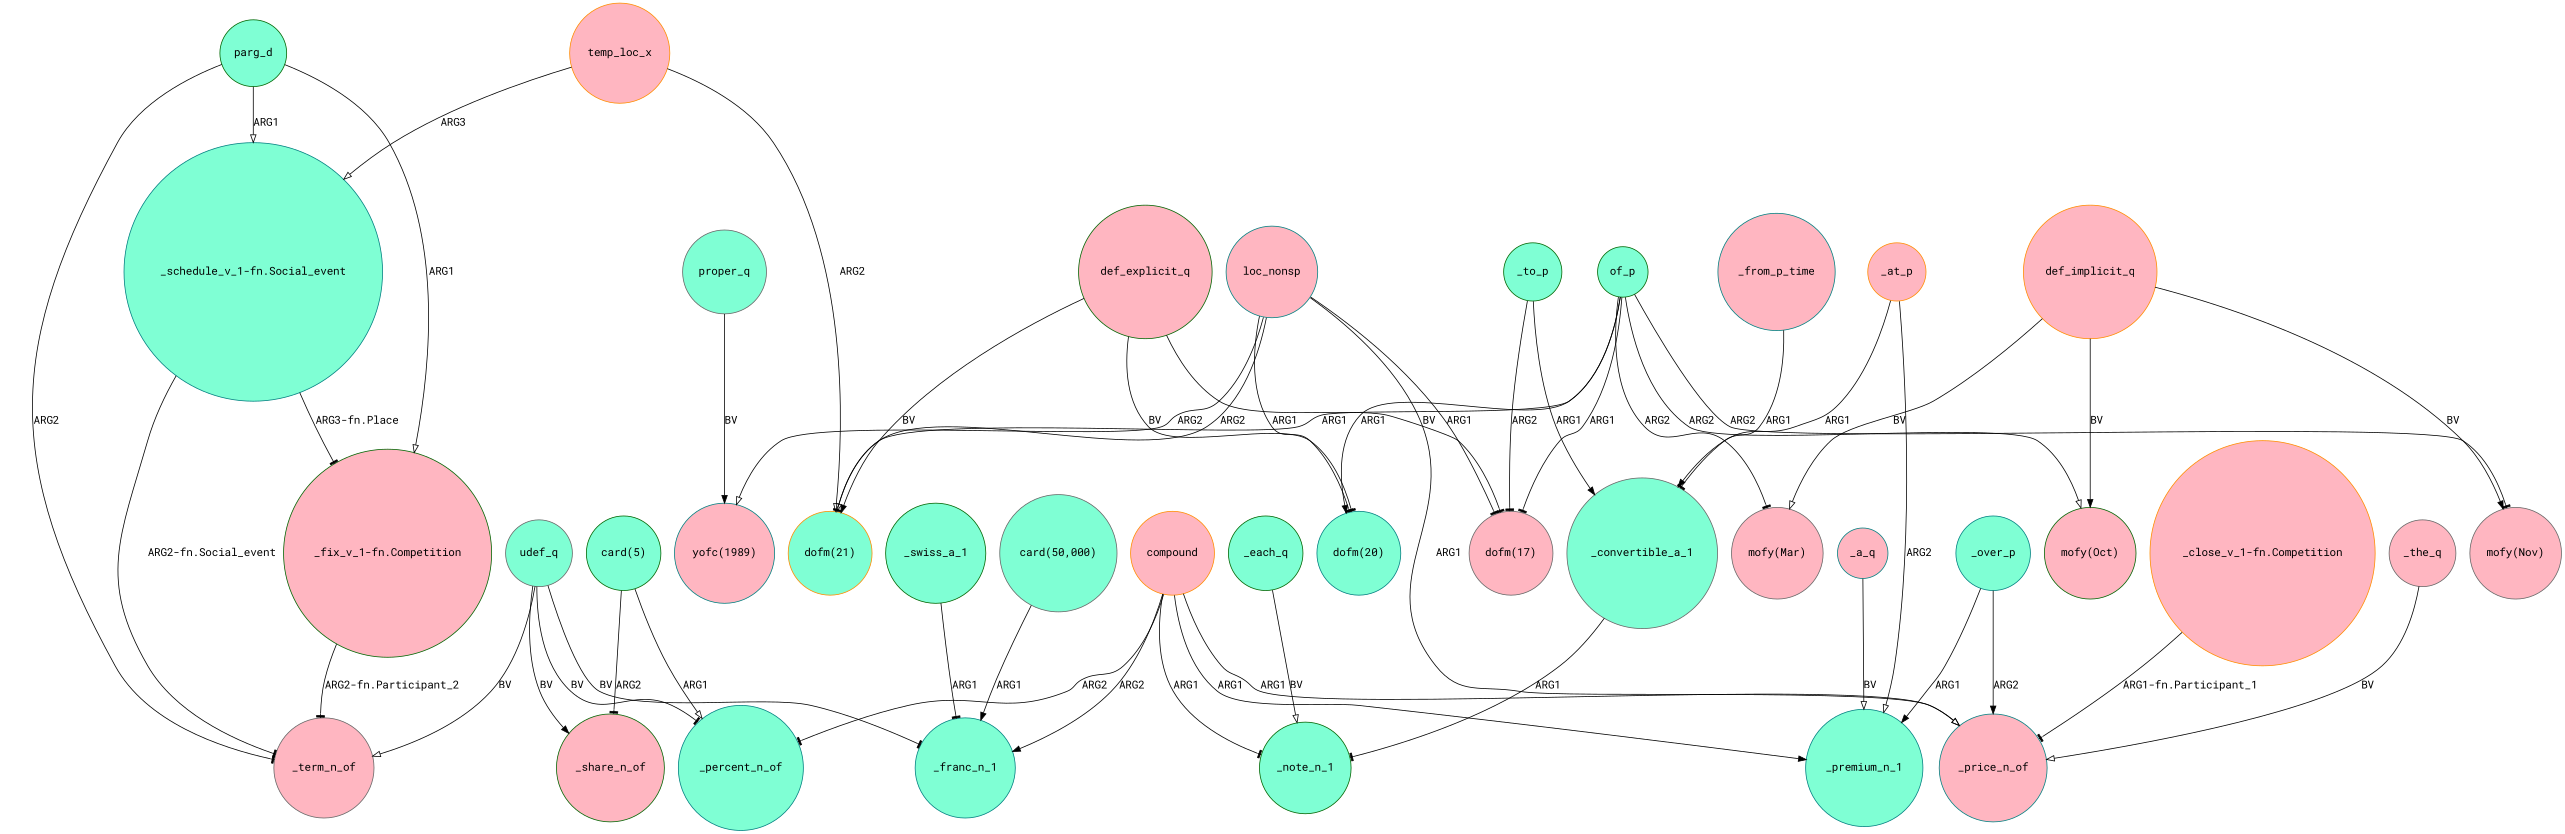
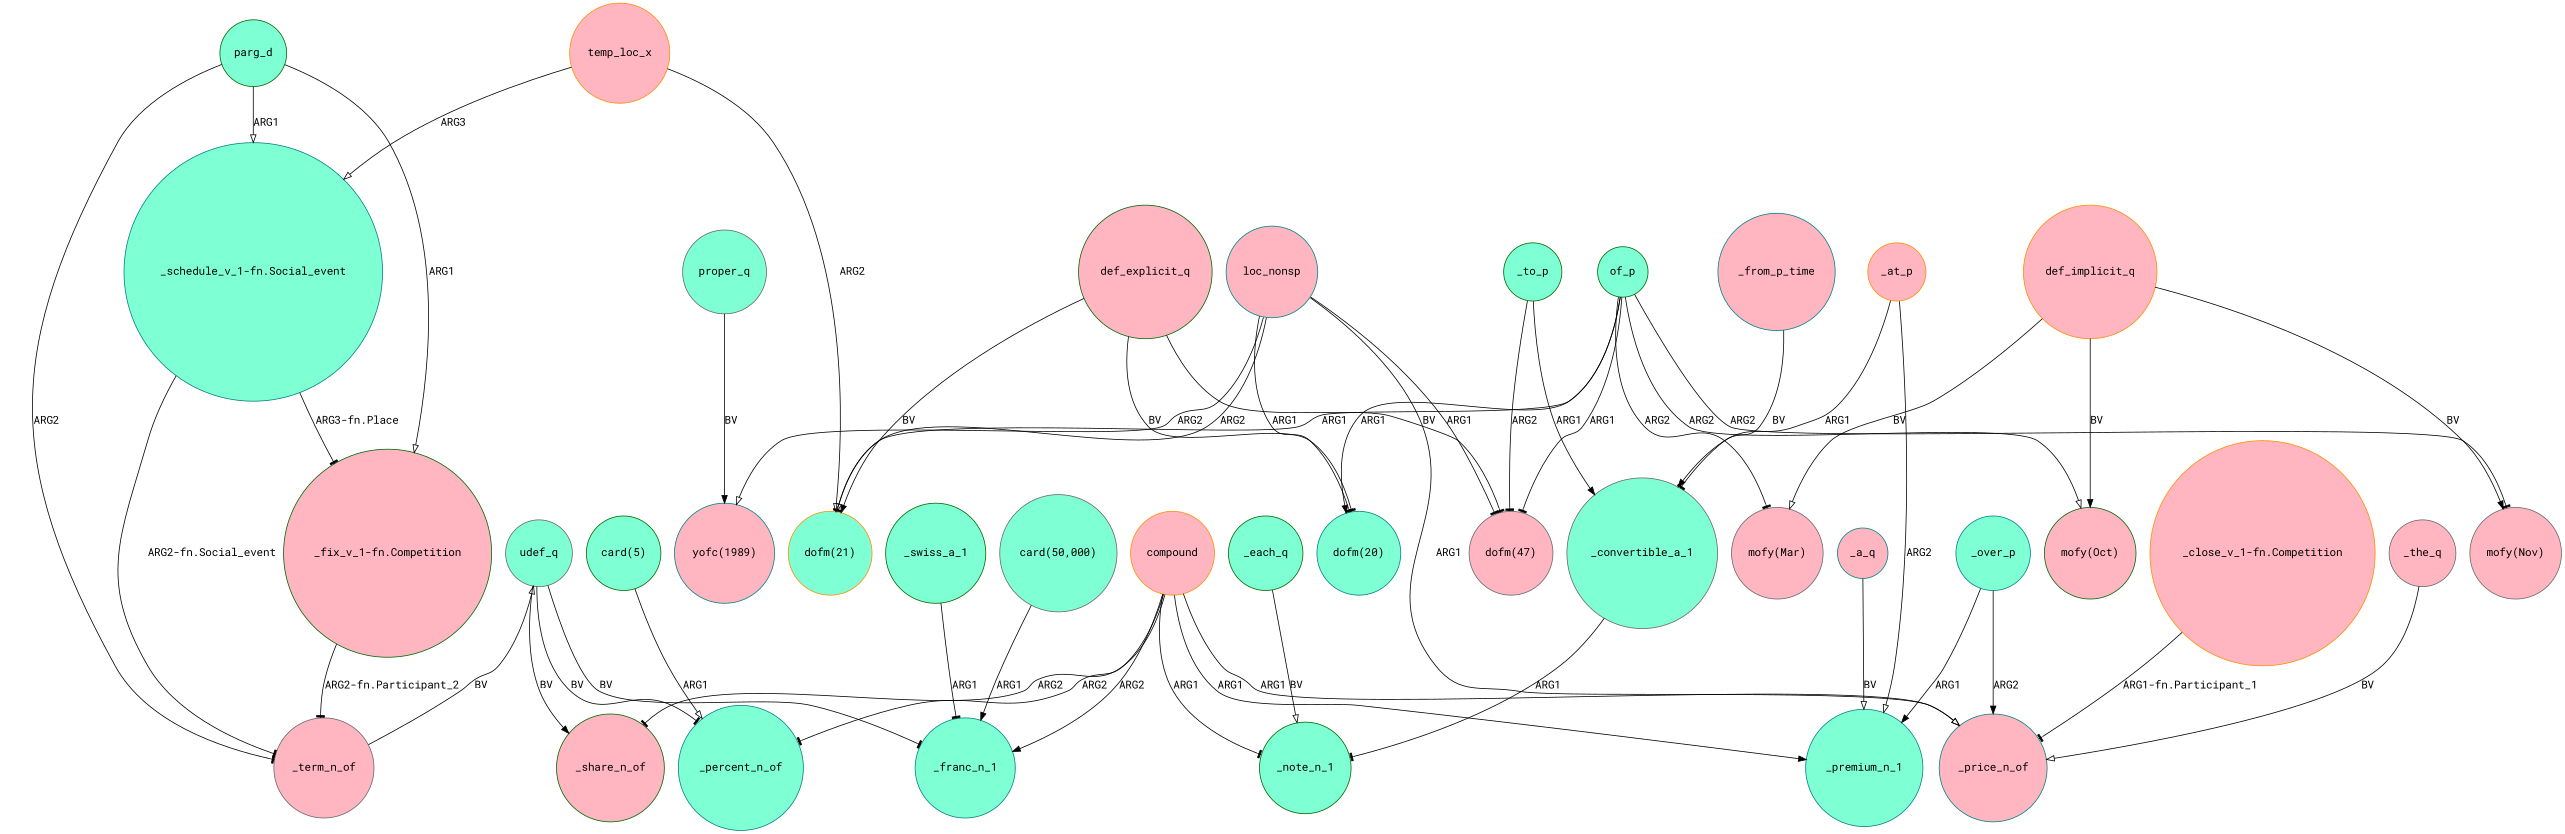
edge "_from_p_time" -> "_convertible_a_1": label "ARG1" -> "BV"
node "dofm(17)": label "dofm(17)" -> "dofm(47)"
edge "card(5)" -> "_share_n_of": now "compound" -> "_share_n_of"
edge "udef_q" -> "_term_n_of": reversed
